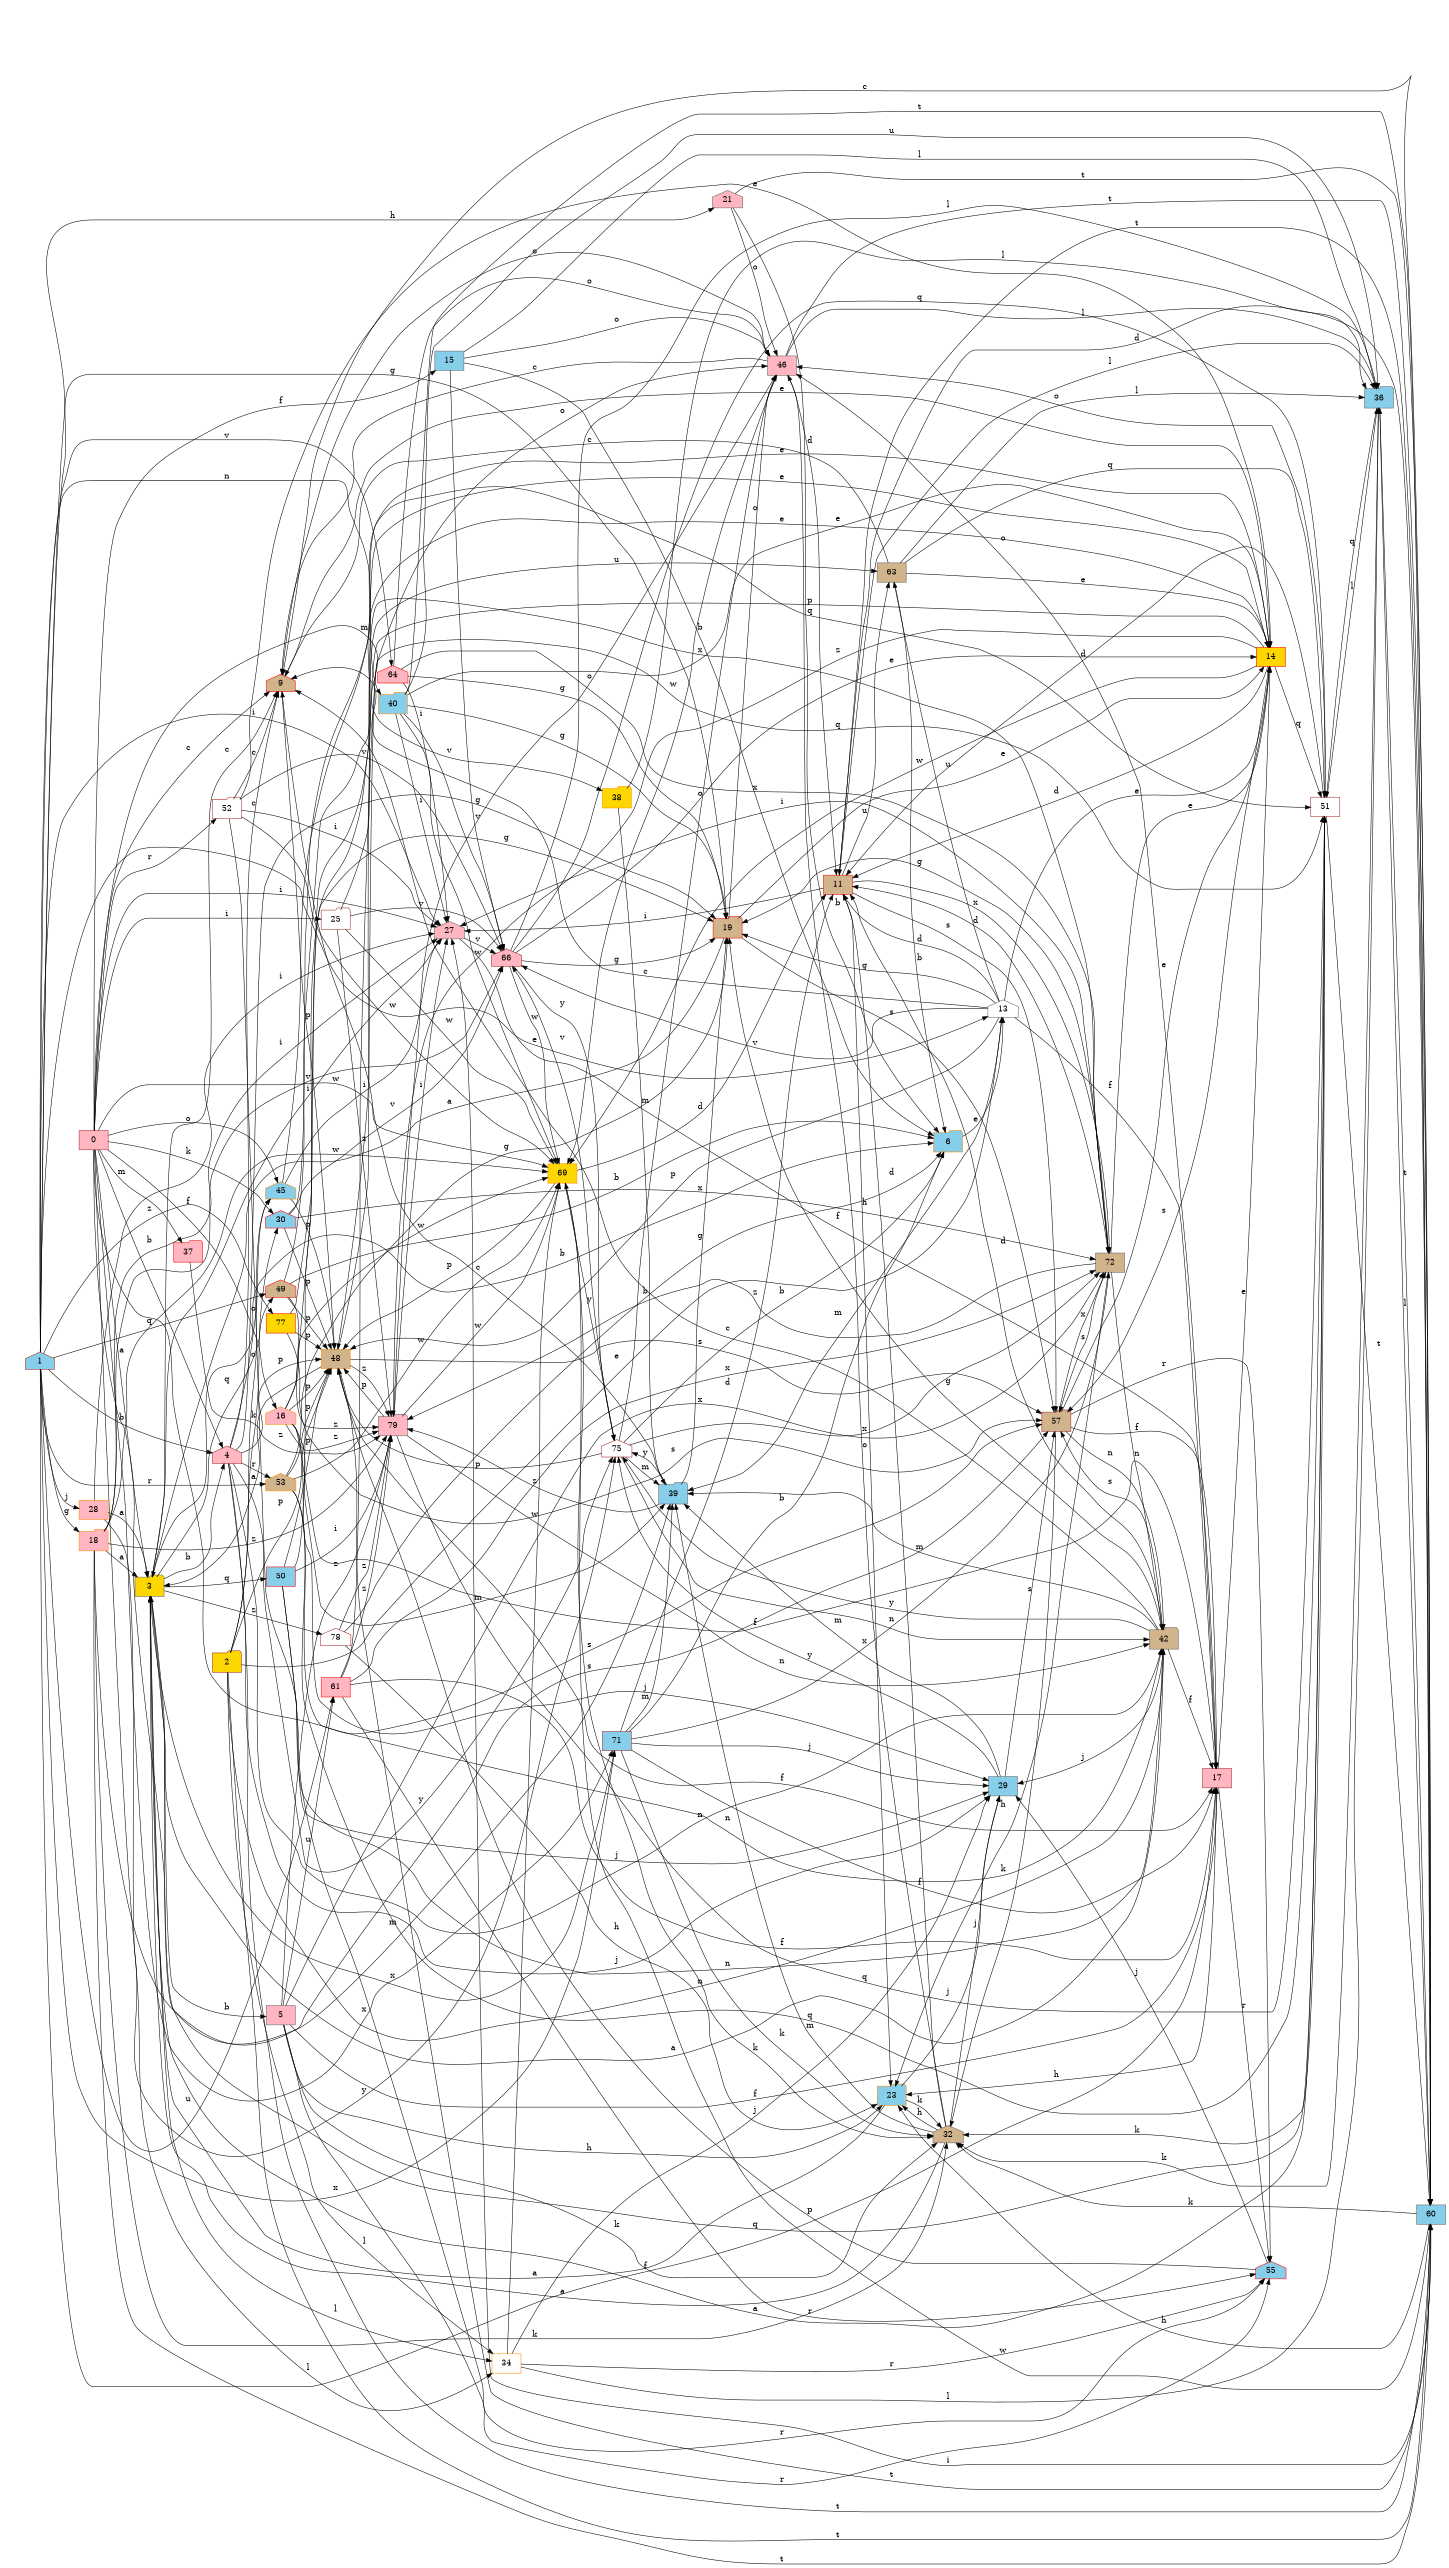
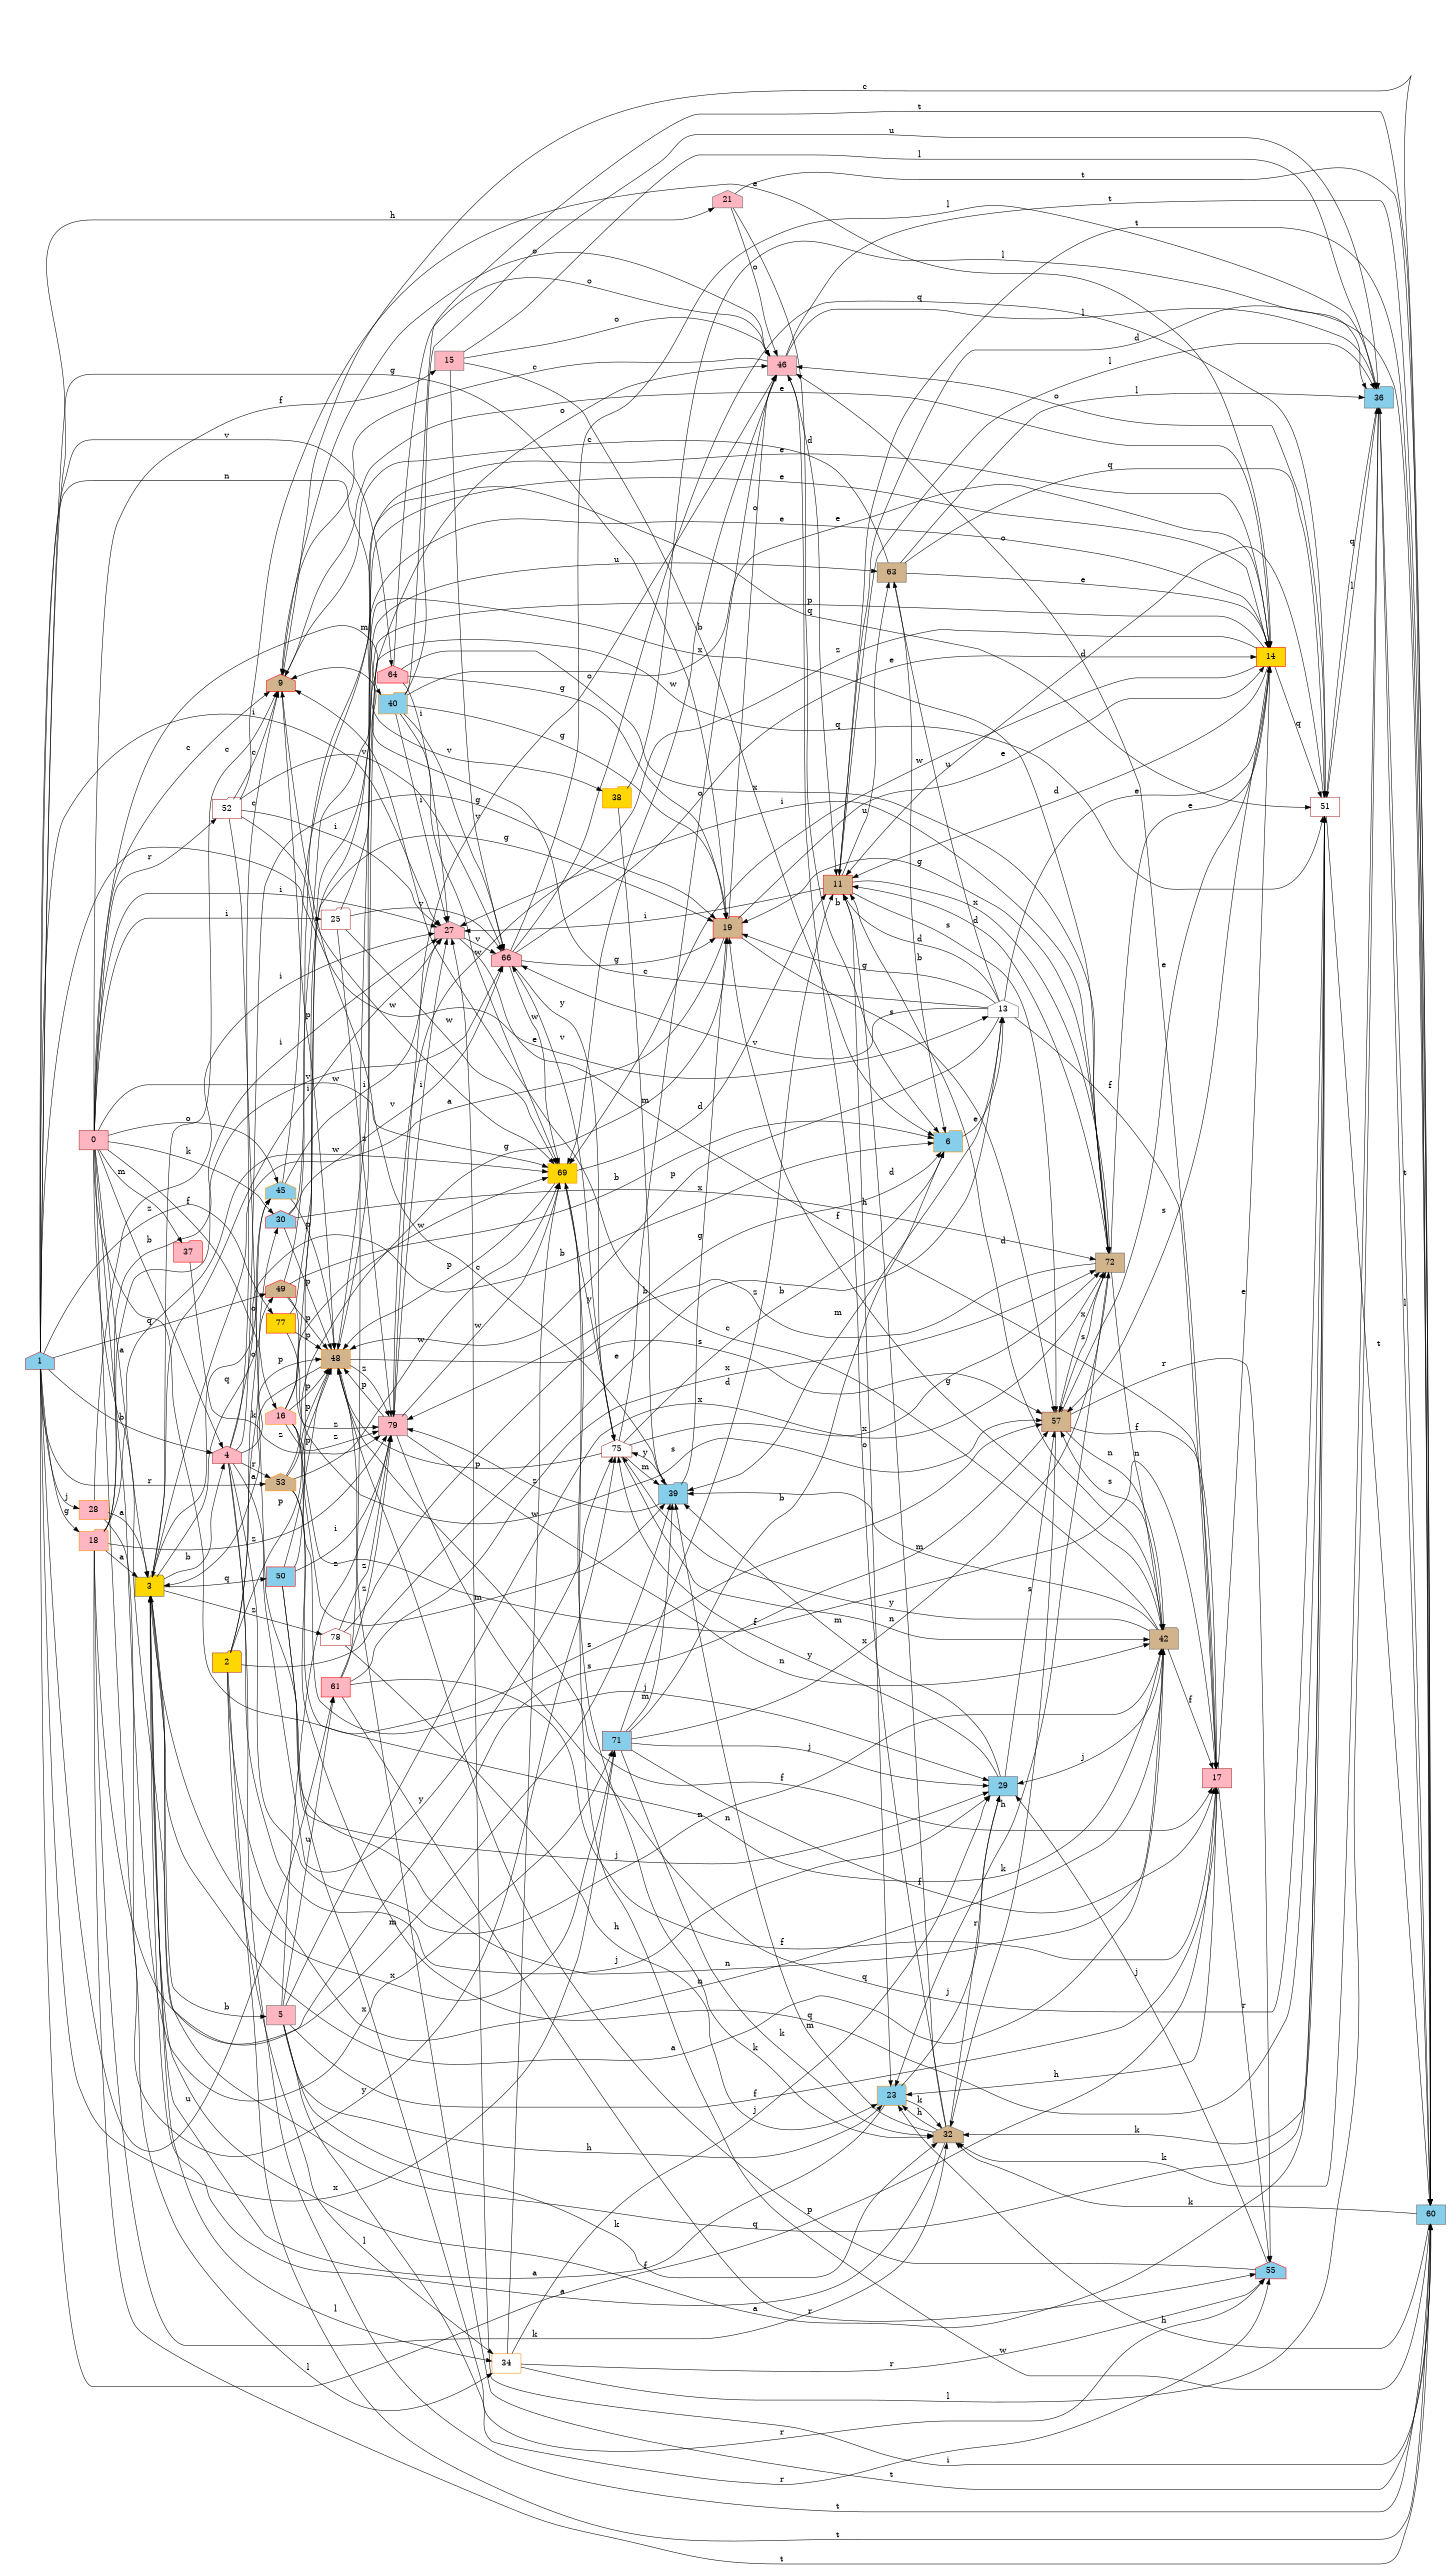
node "15": fillcolor skyblue -> lightpink
edge "32" -> "29": label "j" -> "r"
